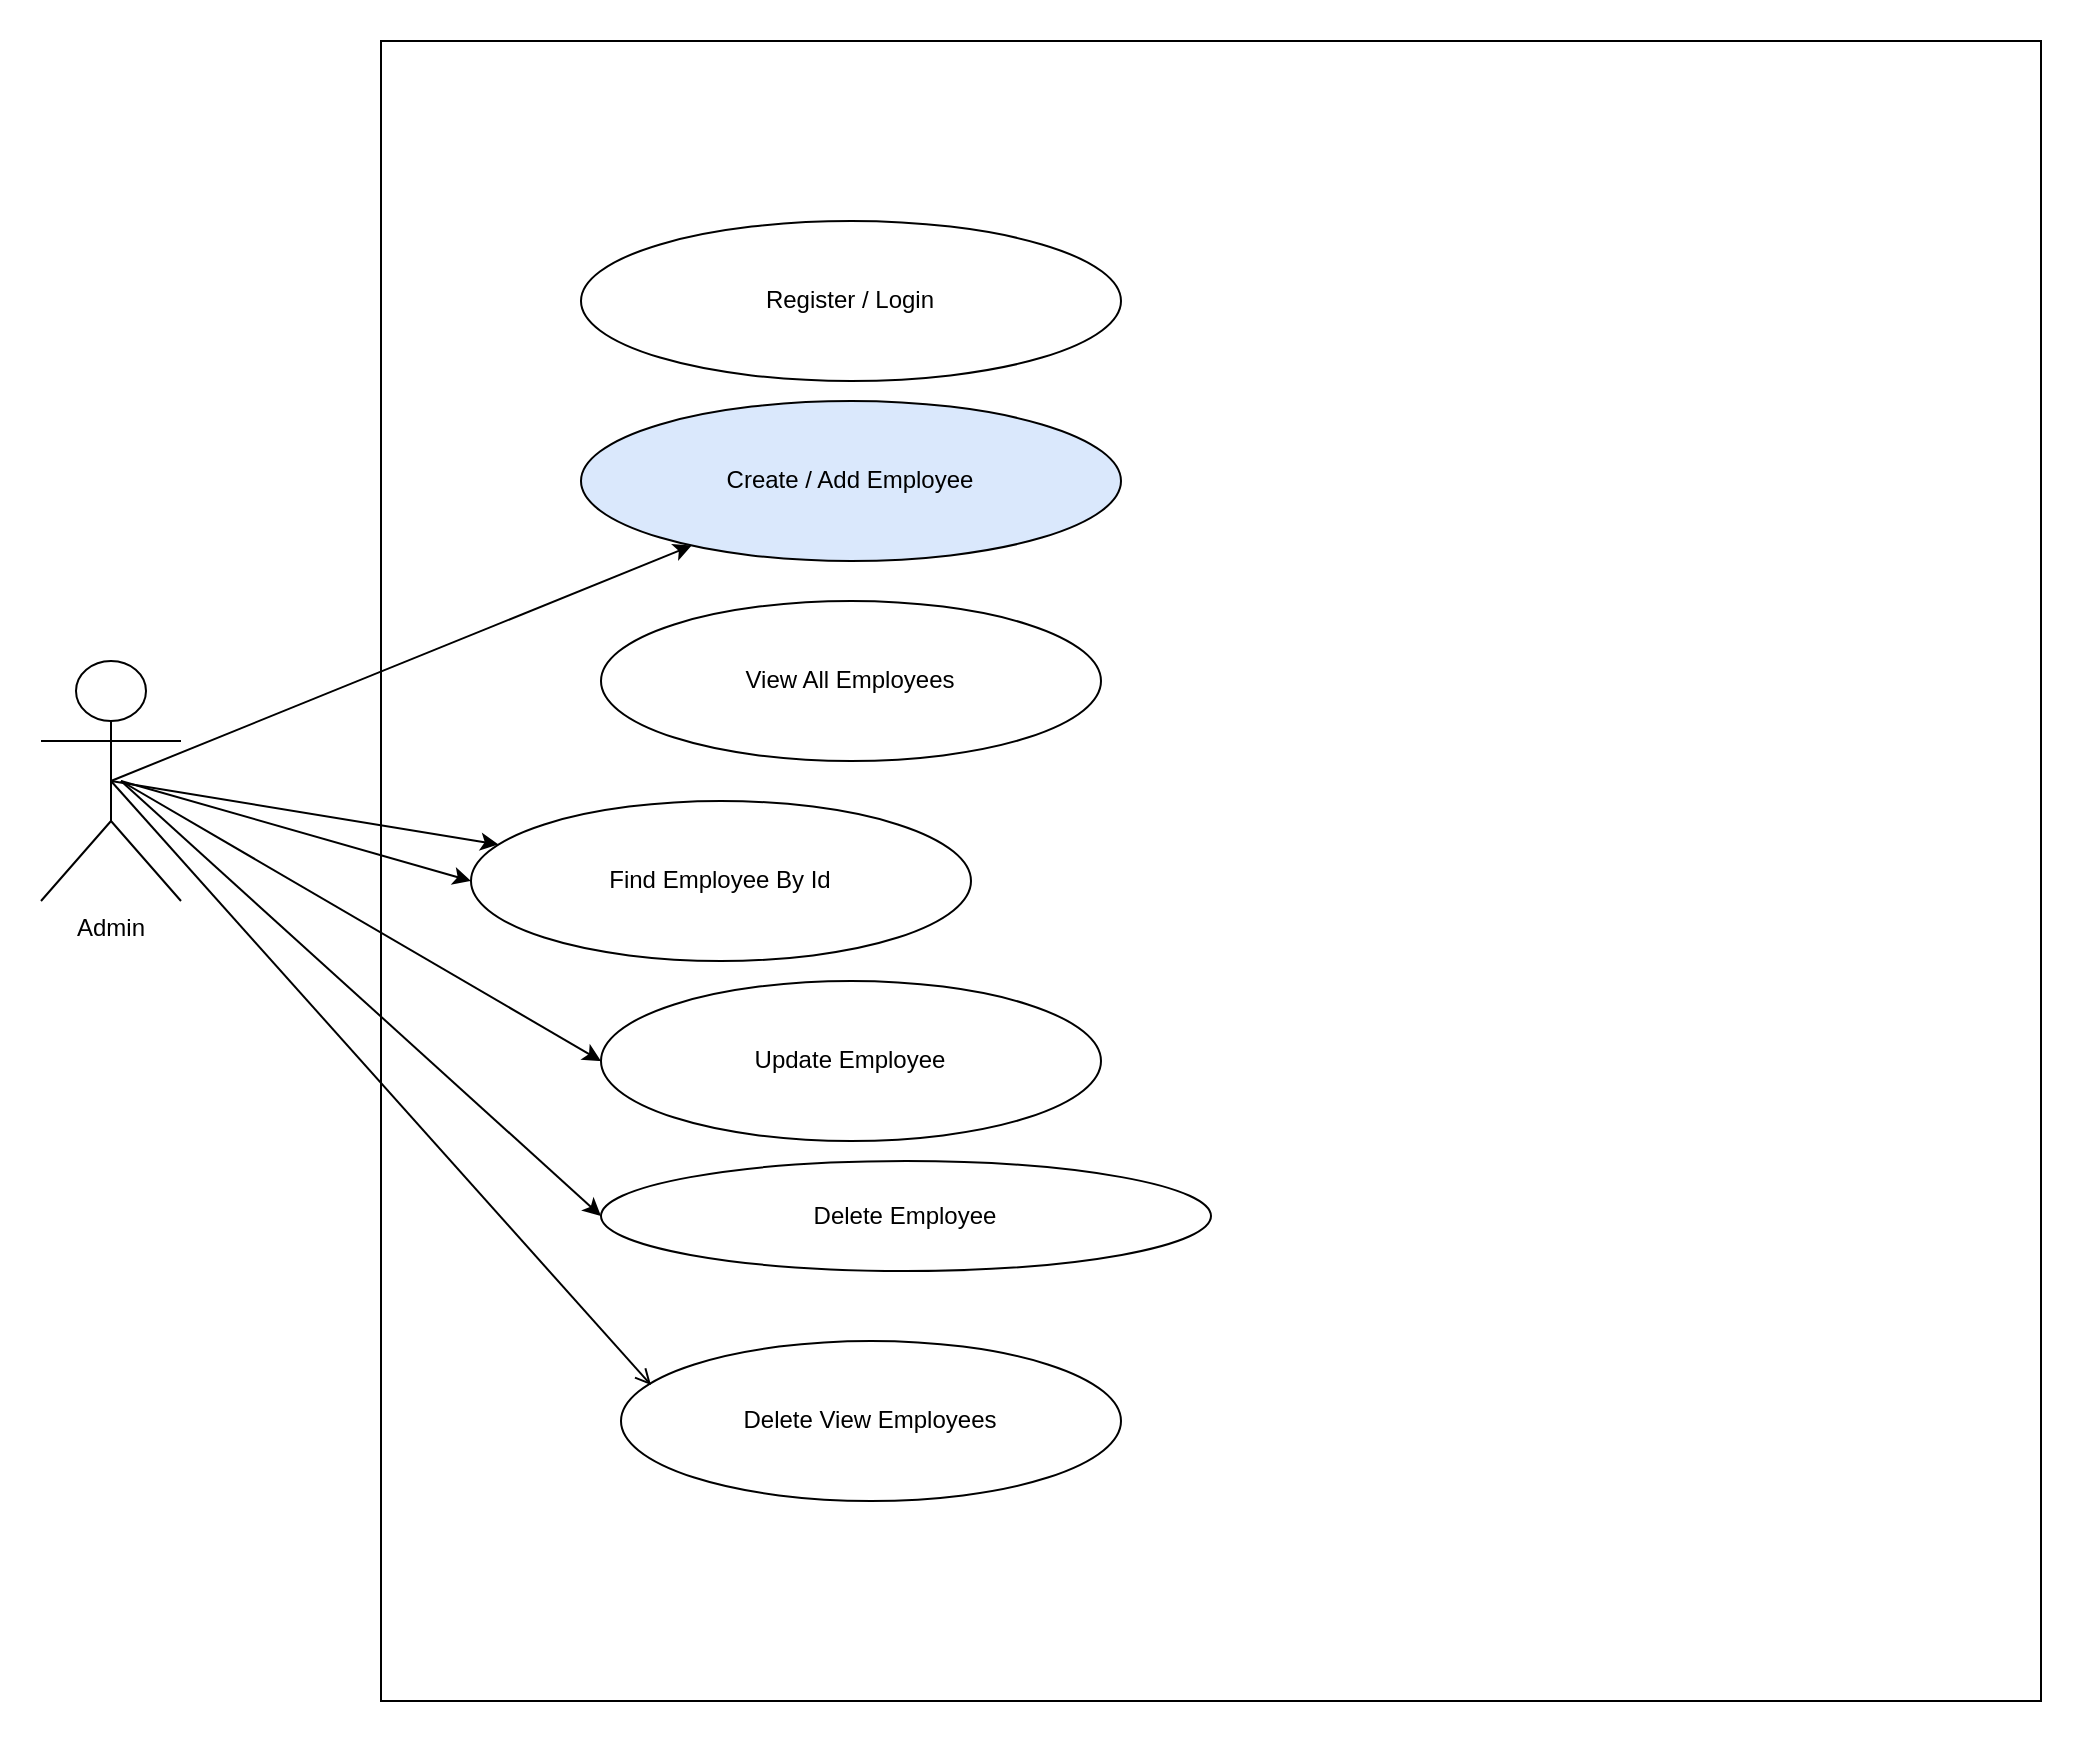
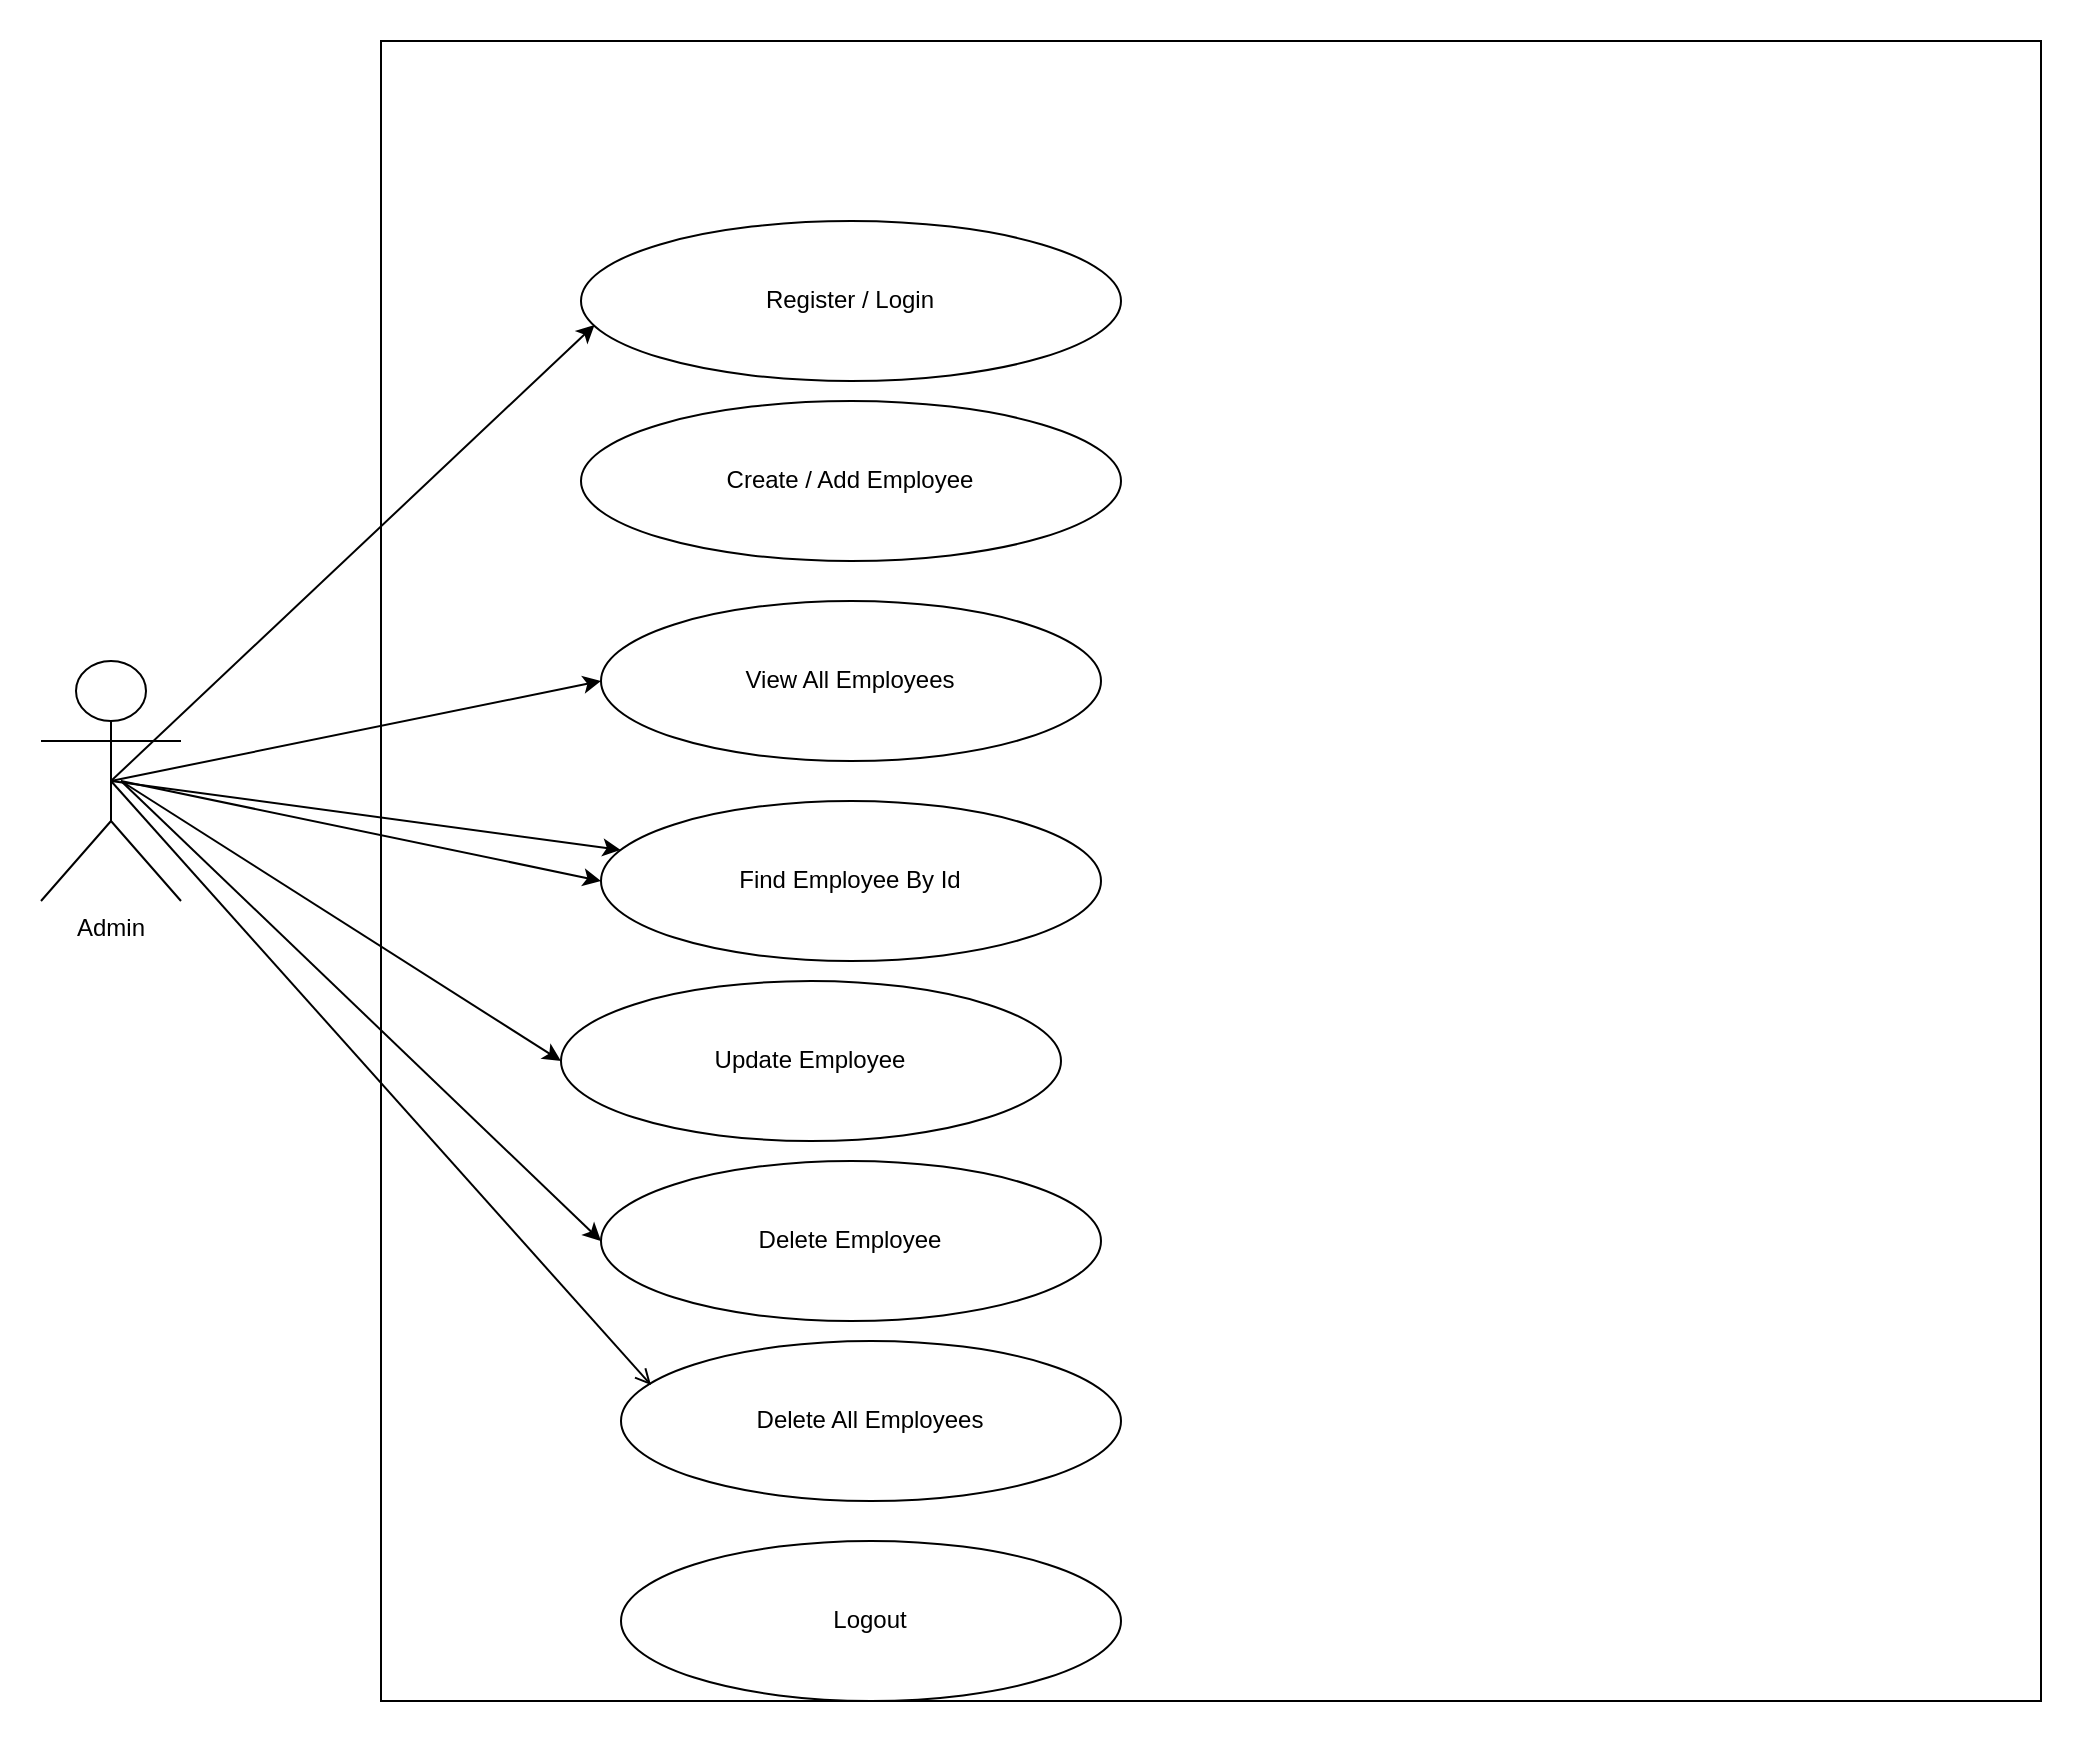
node "Create / Add Employee": fillcolor #dae8fc -> #ffffff
edge "Admin" -> "Create / Add Employee": now "Admin" -> "Register / Login"
edge "Admin" -> "View All Employees": added
node "Find Employee By Id": moved (721, 881) -> (851, 881)
node "Update Employee": moved (851, 1061) -> (811, 1061)
node "Delete Employee": size 610x110 -> 500x160
node "Delete View Employees": label "Delete View Employees" -> "Delete All Employees"
node "Logout": added
